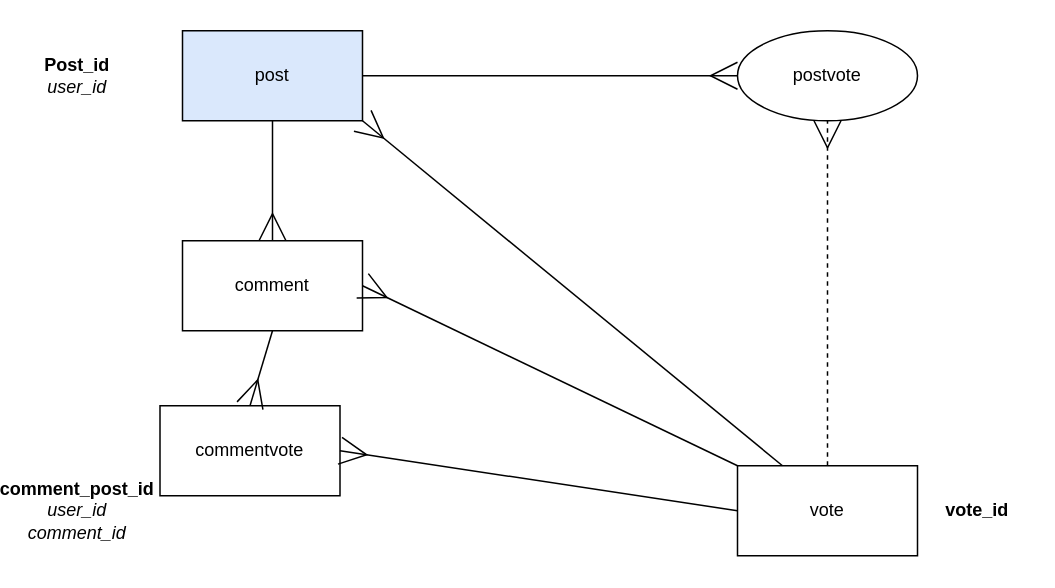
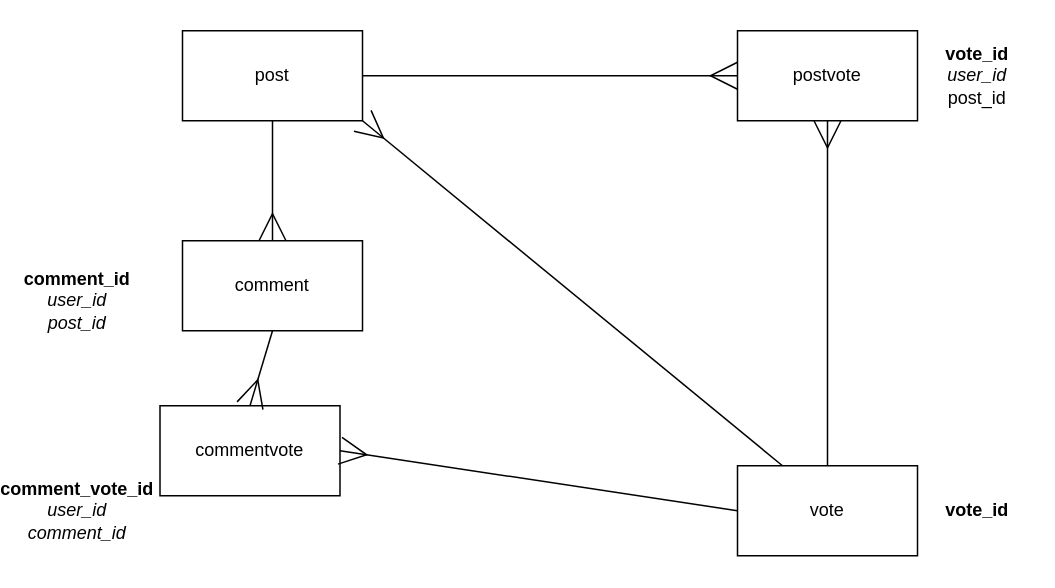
node "Post_id user_id": removed
node "post": fillcolor #dae8fc -> #ffffff
node "postvote": shape ellipse -> rectangle
node "vote_id user_id post_id": added
edge "vote" -> "postvote": style dashed -> solid
node "comment_id user_id post_id": added
edge "vote" -> "comment": removed
node "comment_post_id user_id comment_id": label "comment_post_id user_id comment_id" -> "comment_vote_id user_id comment_id"
